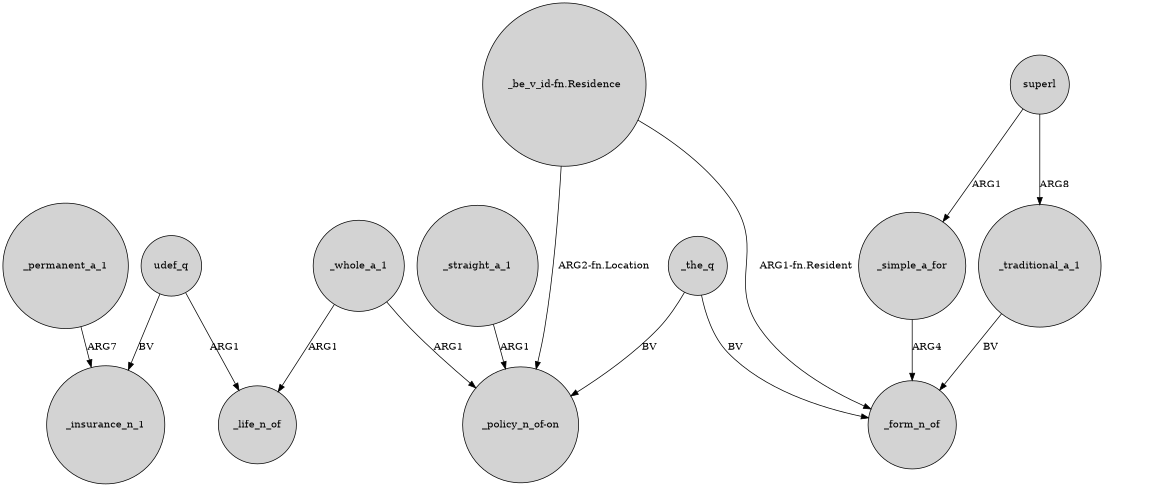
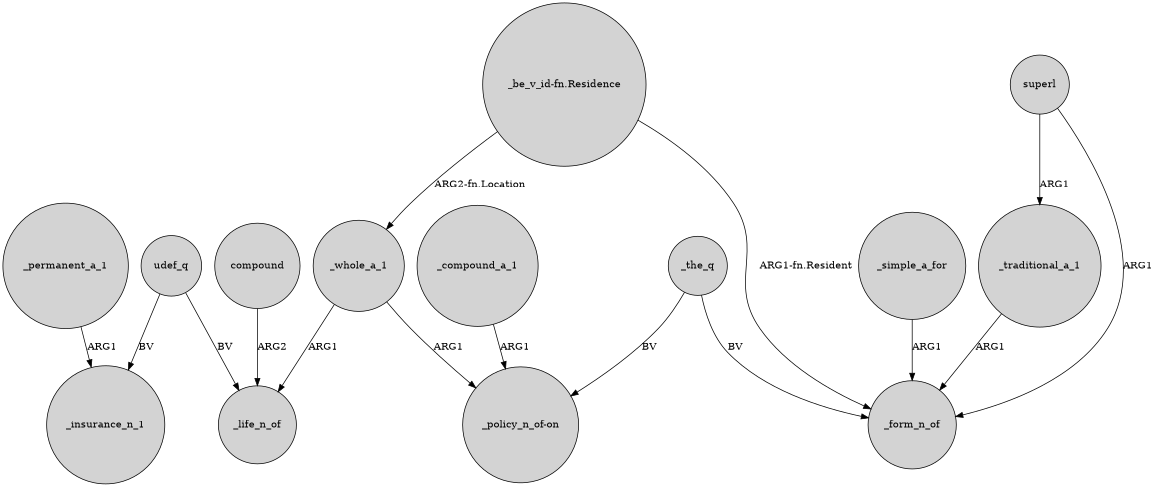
edge "superl" -> "_simple_a_for": now "superl" -> "_form_n_of"
edge "superl" -> "_traditional_a_1": label "ARG8" -> "ARG1"
edge "_be_v_id-fn.Residence" -> "_policy_n_of-on": now "_be_v_id-fn.Residence" -> "_whole_a_1"
node "compound": added
node "_straight_a_1": label "_straight_a_1" -> "_compound_a_1"
edge "_permanent_a_1" -> "_insurance_n_1": label "ARG7" -> "ARG1"
edge "udef_q" -> "_life_n_of": label "ARG1" -> "BV"
edge "_simple_a_for" -> "_form_n_of": label "ARG4" -> "ARG1"
edge "_traditional_a_1" -> "_form_n_of": label "BV" -> "ARG1"
